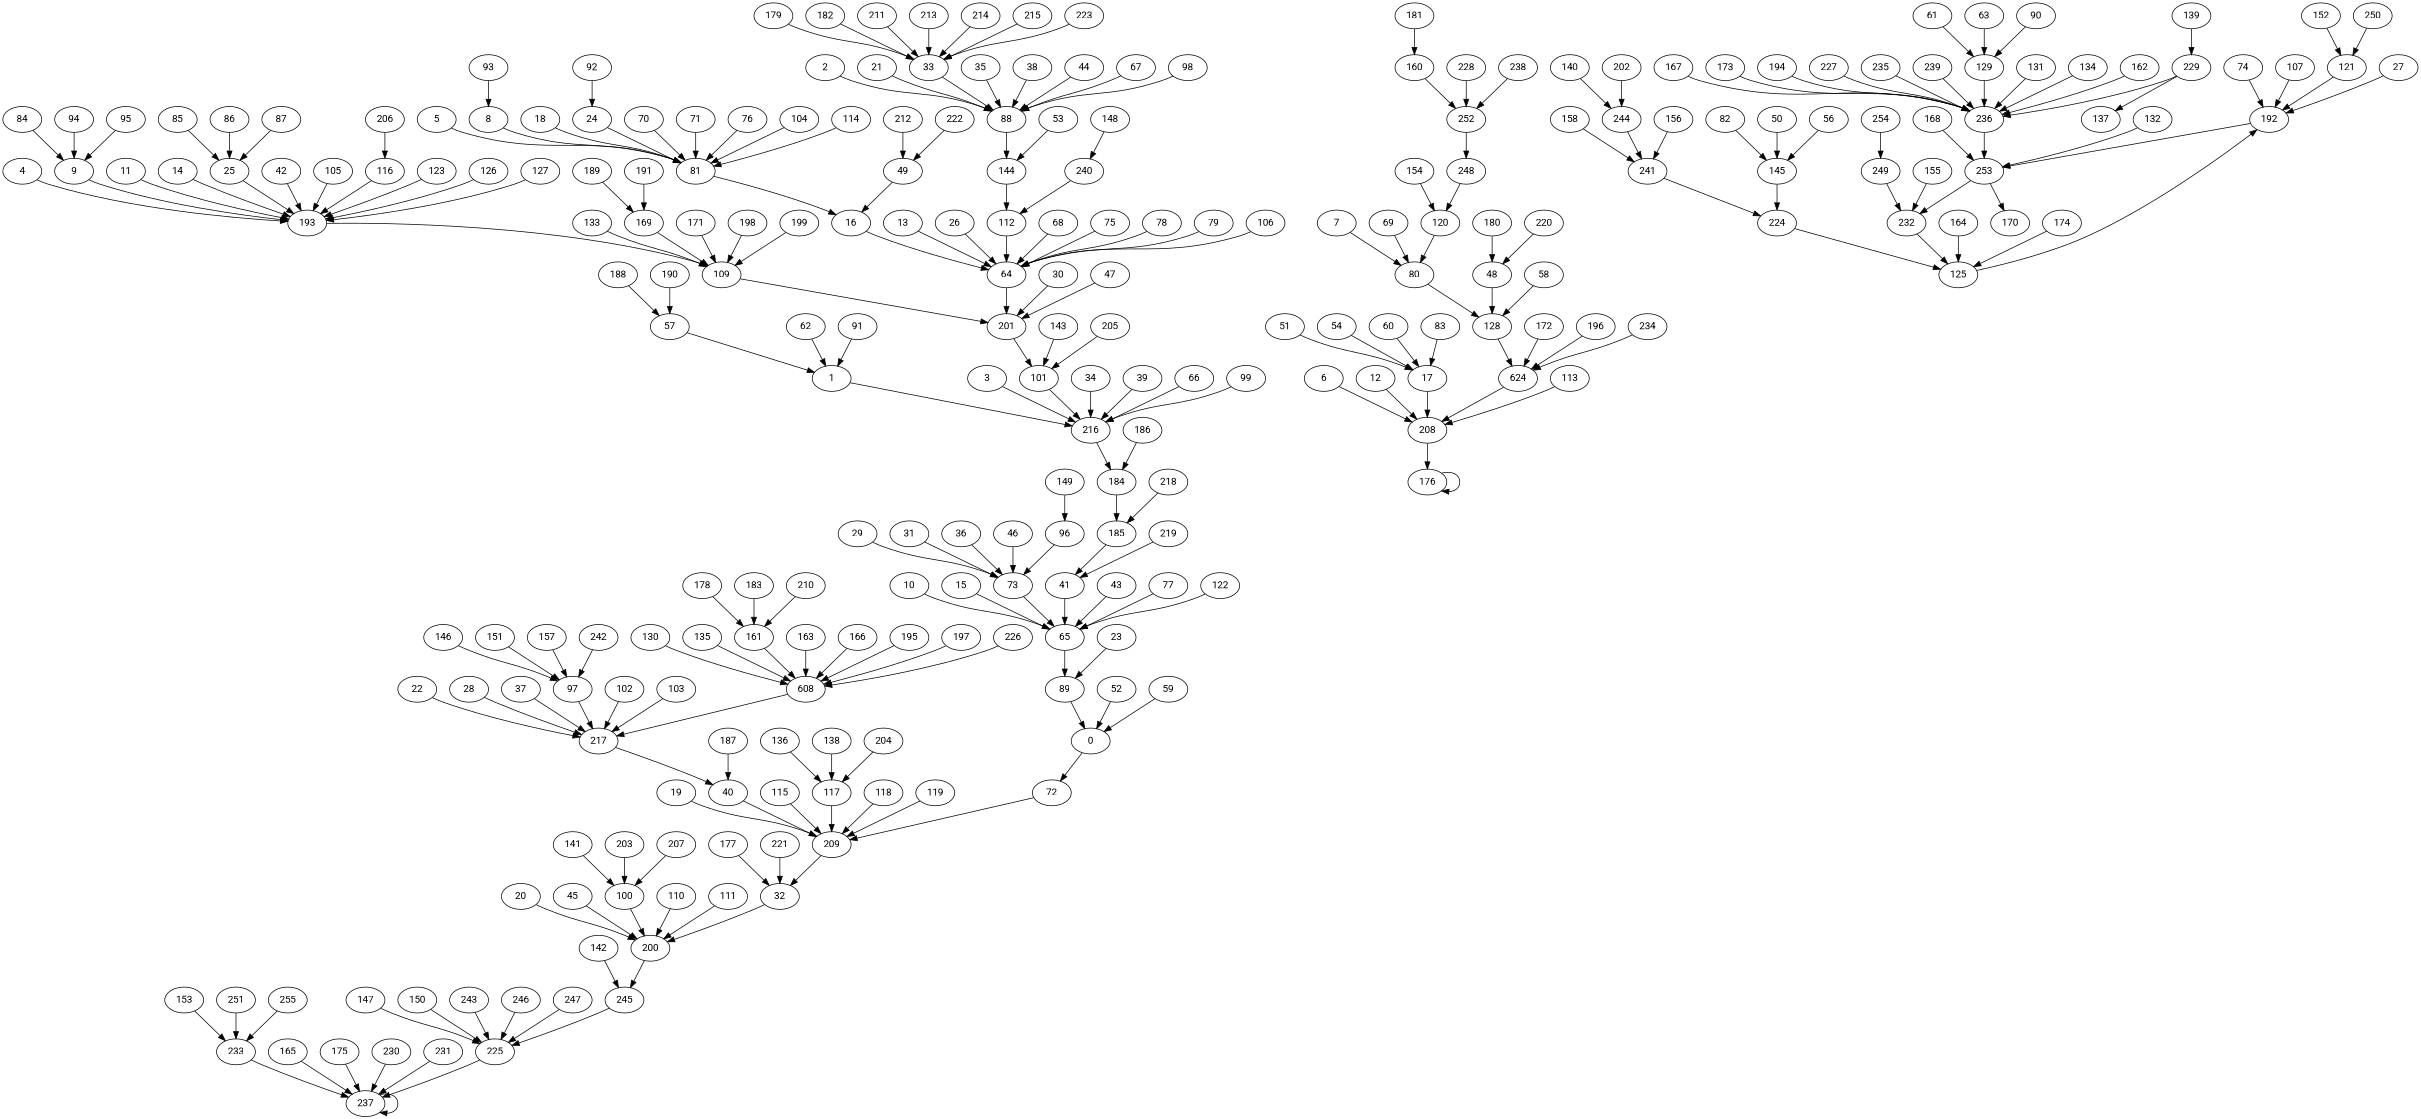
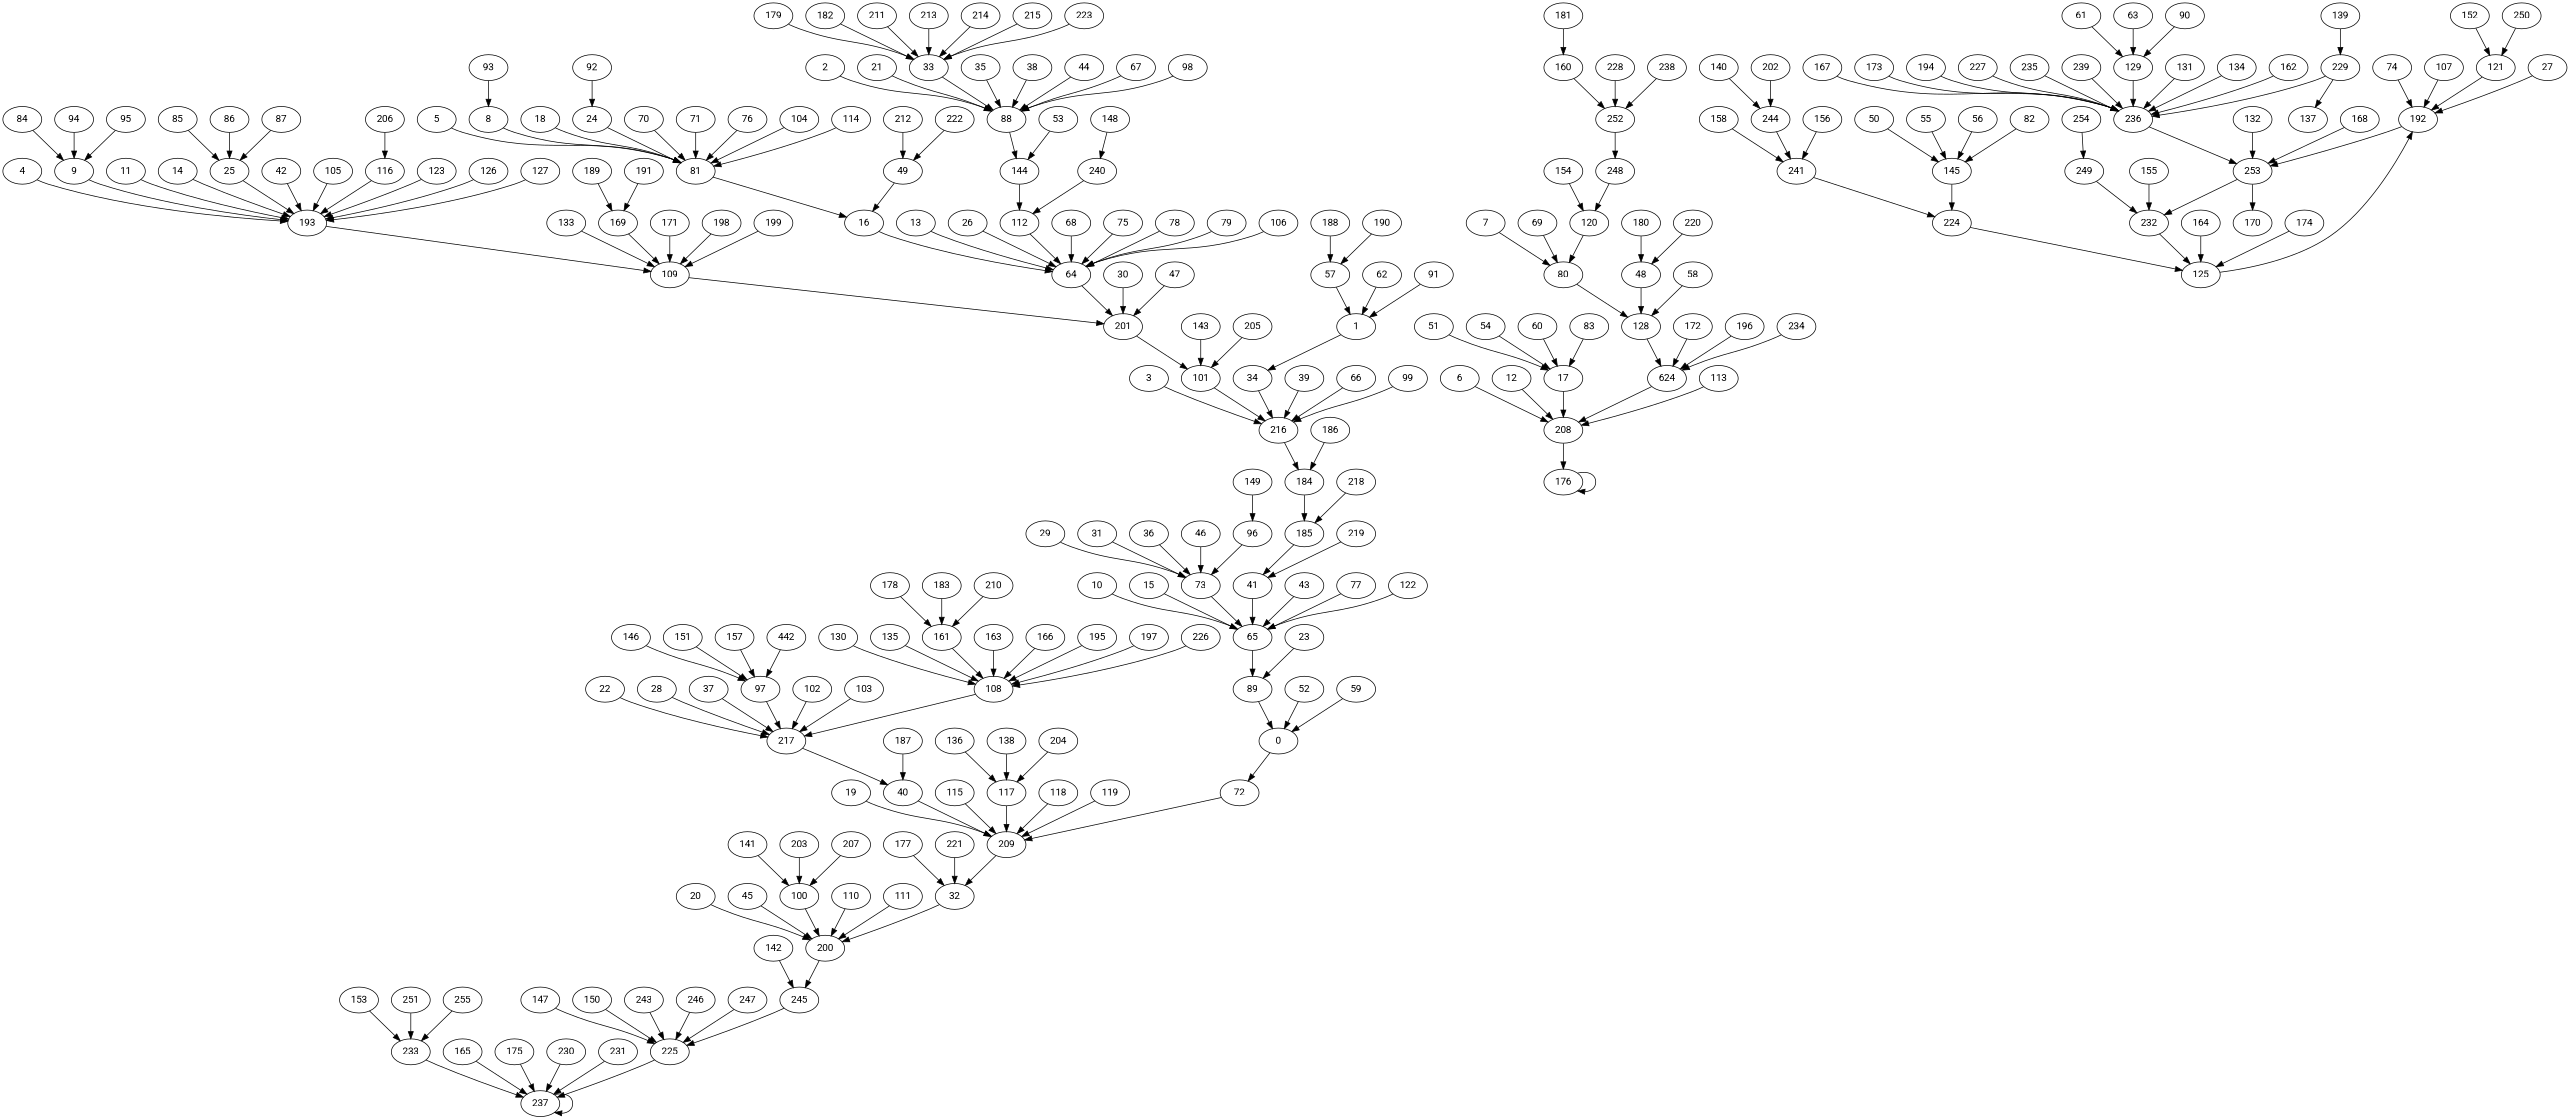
node "55": added
edge "1" -> "216": now "1" -> "34"
node "242": label "242" -> "442"
node "608": label "608" -> "108"
